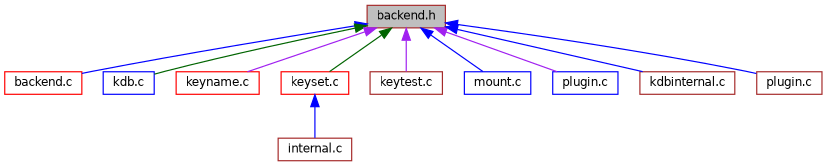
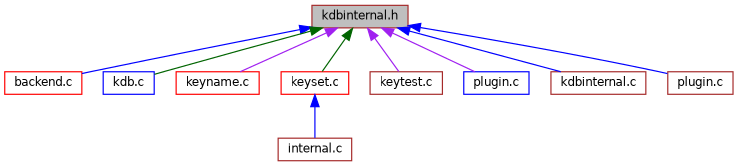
node "backend.h": label "backend.h" -> "kdbinternal.h"
node "mount.c": removed
